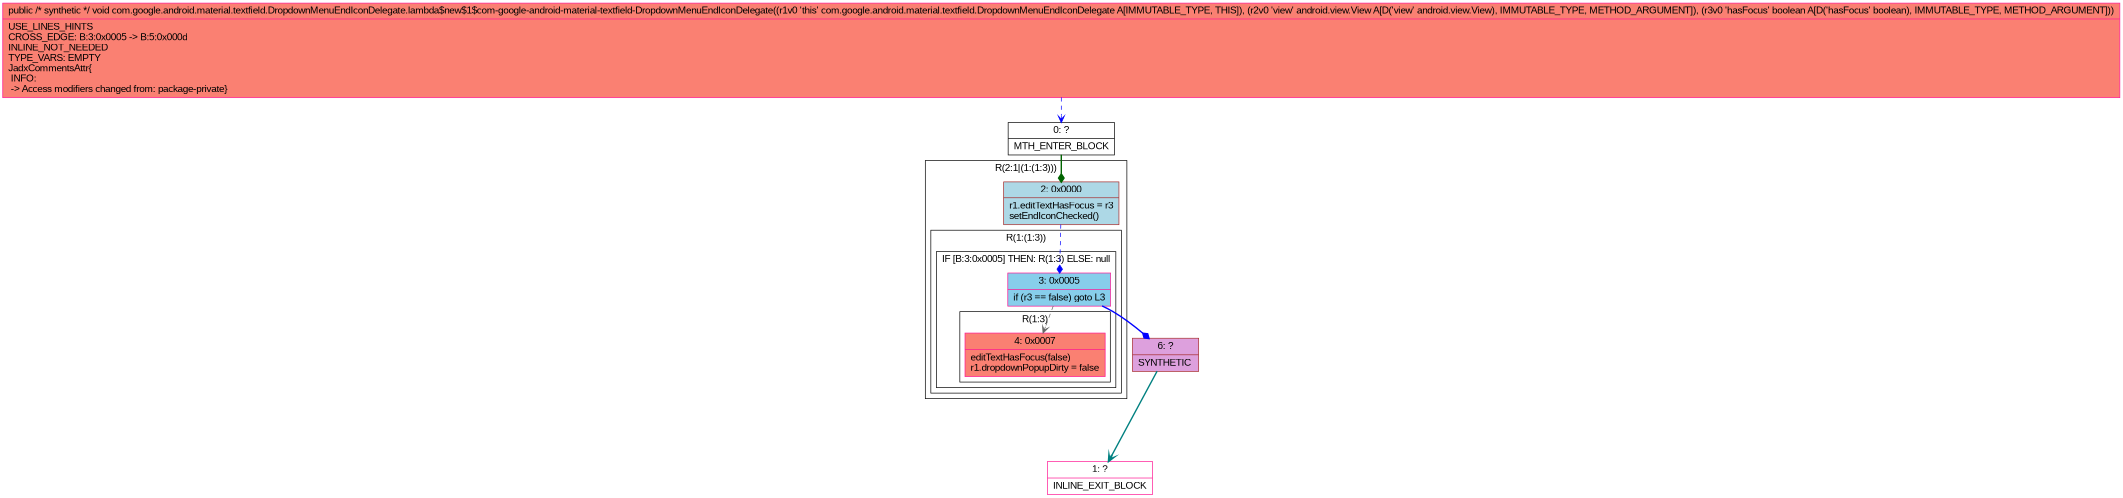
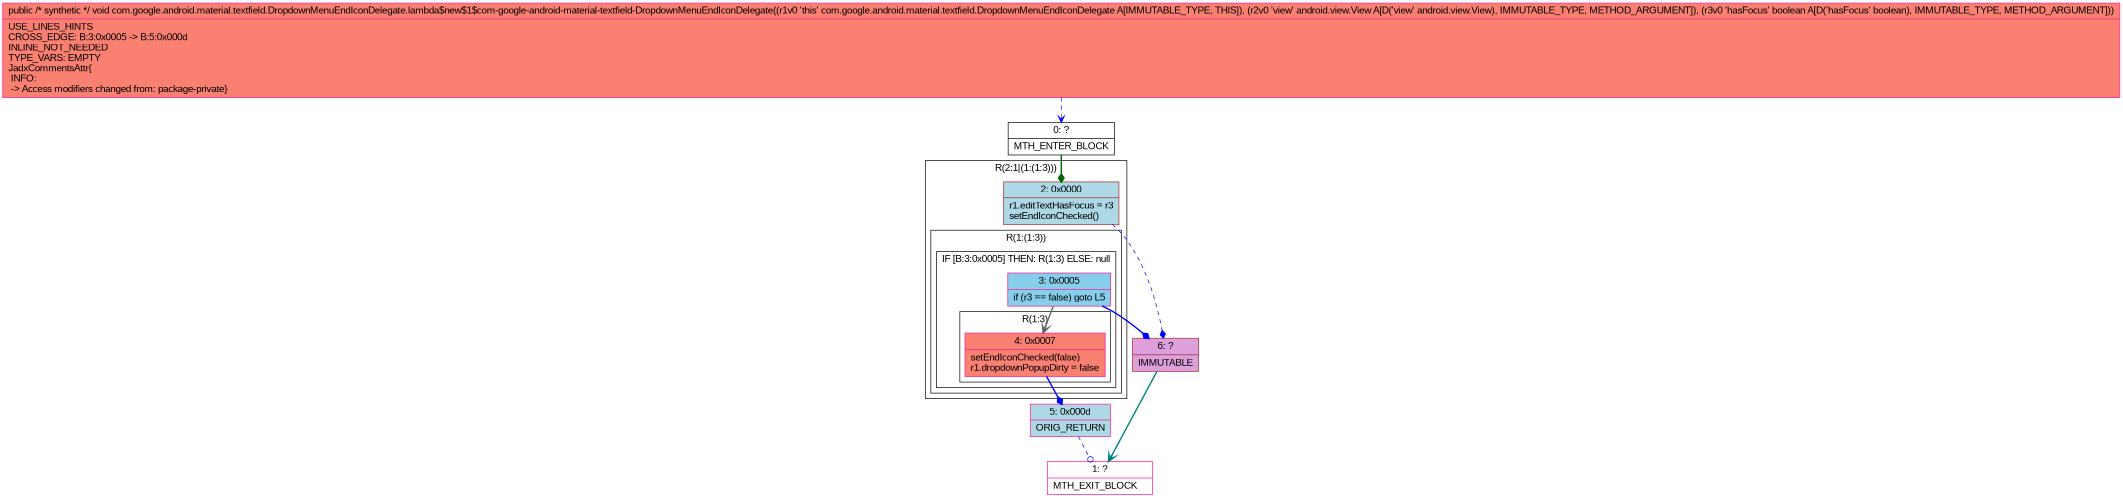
edge "2: 0x0000" -> "3: 0x0005": now "2: 0x0000" -> "6: ?"
node "3: 0x0005": text "if (r3 == false) goto L3" -> "if (r3 == false) goto L5"
edge "3: 0x0005" -> "4: 0x0007": style dashed -> bold
node "4: 0x0007": text "editTextHasFocus(false)" -> "setEndIconChecked(false)"
node "6: ?": text "SYNTHETIC" -> "IMMUTABLE"
node "5: 0x000d": added
node "1: ?": text "INLINE_EXIT_BLOCK" -> "MTH_EXIT_BLOCK"
